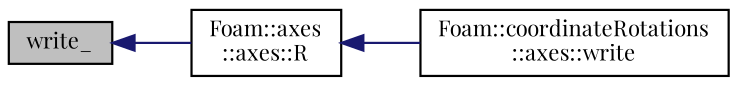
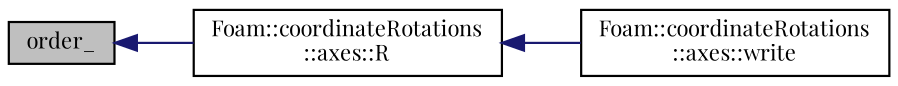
node "write_": label "write_" -> "order_"
node "Foam::axes ::axes::R": label "Foam::axes ::axes::R" -> "Foam::coordinateRotations ::axes::R"
